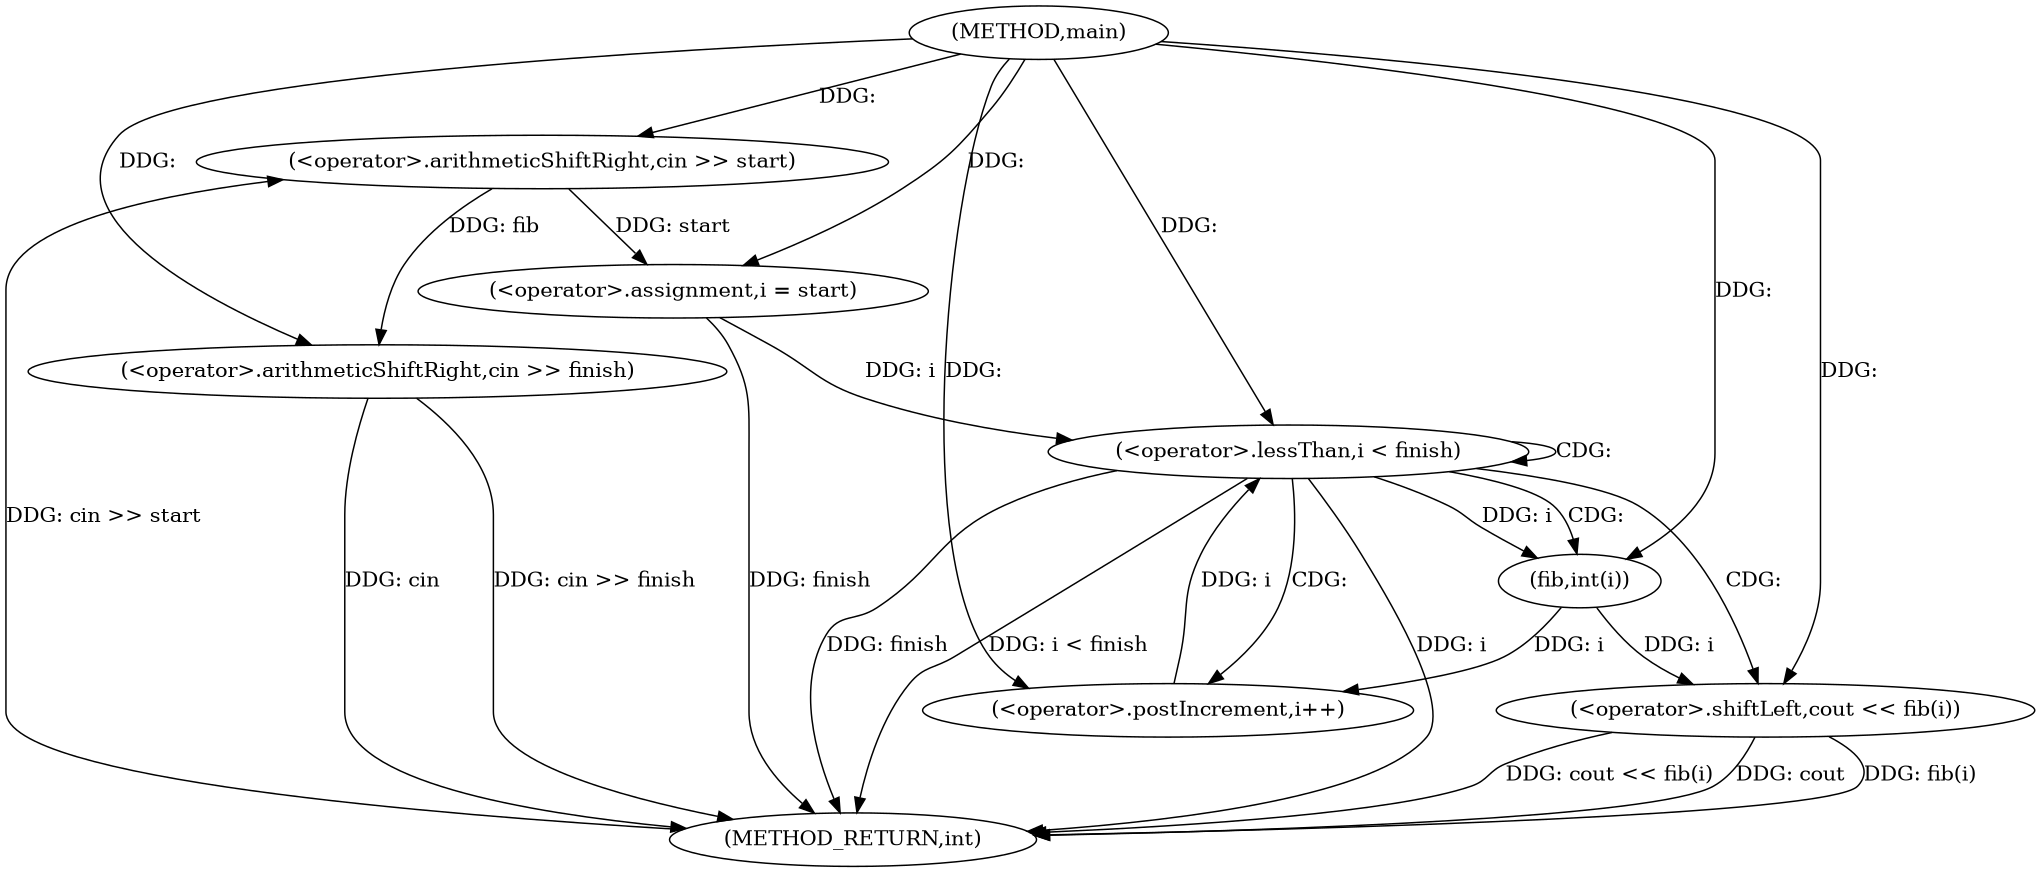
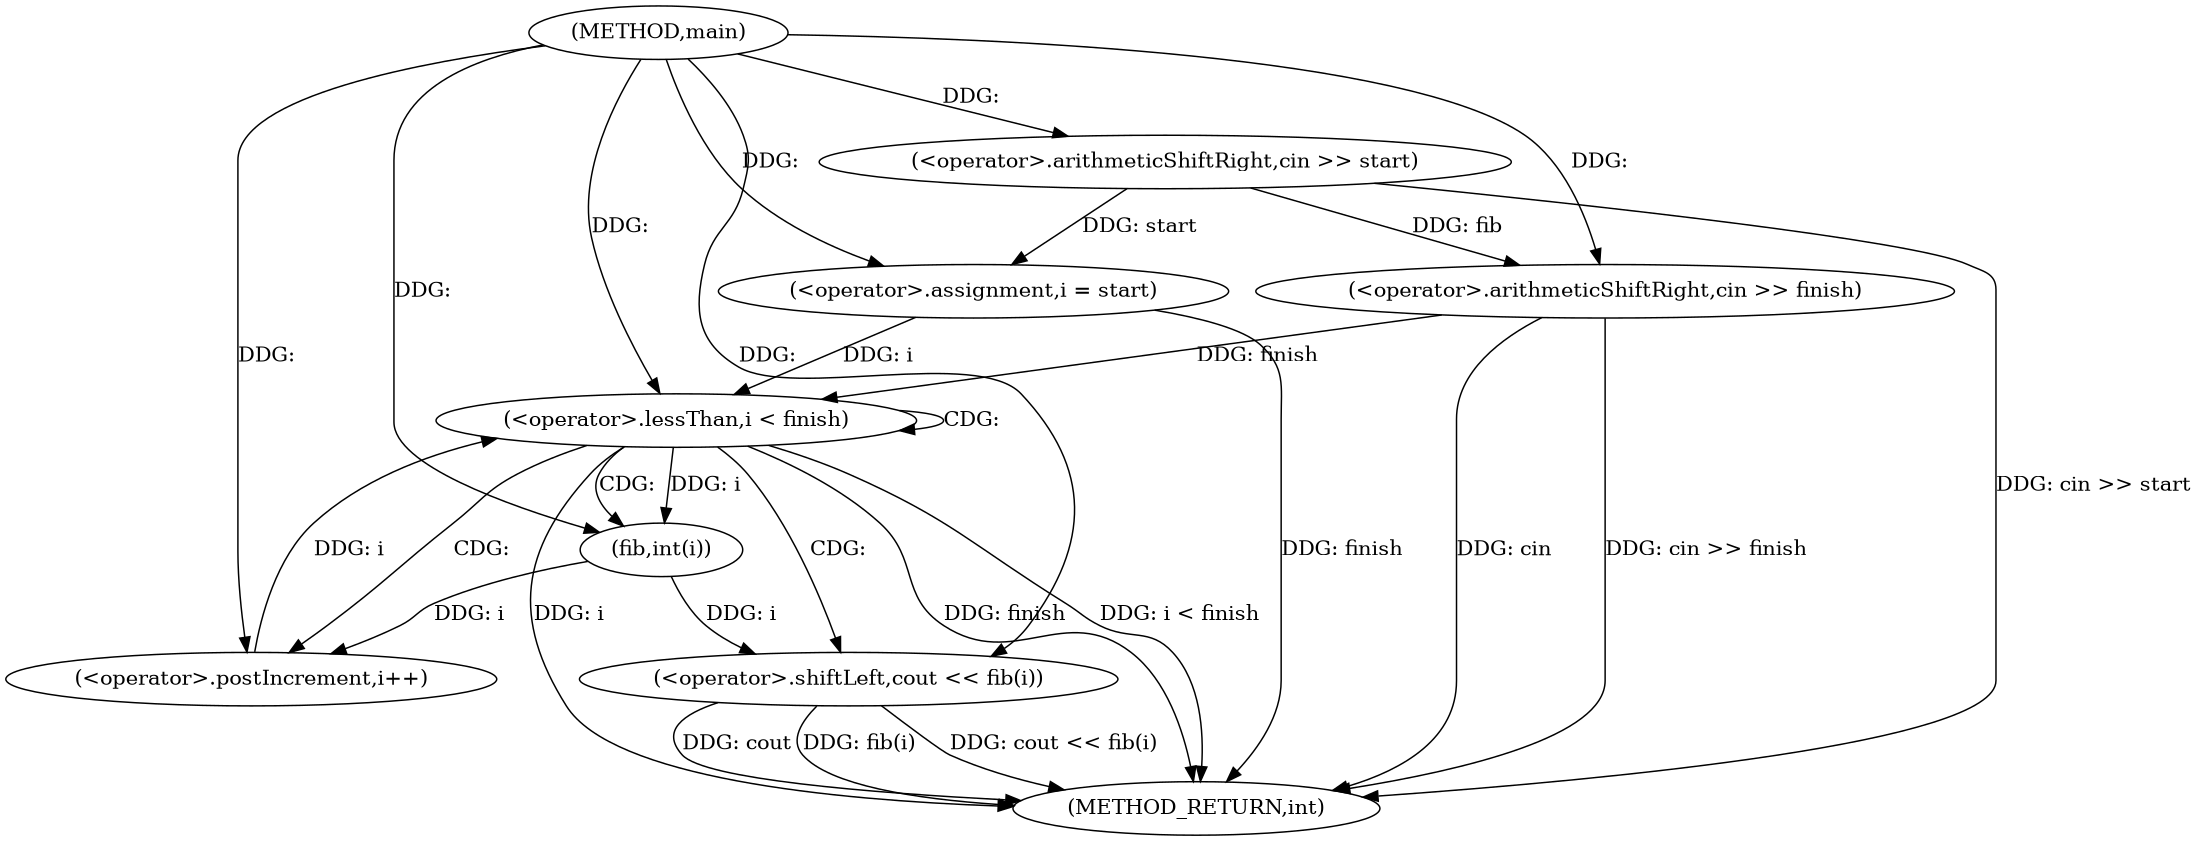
edge "(<operator>.arithmeticShiftRight,cin >> finish)" -> "(<operator>.lessThan,i < finish)": added, label "DDG: finish"
edge "(METHOD_RETURN,int)" -> "(<operator>.arithmeticShiftRight,cin >> start)": reversed
